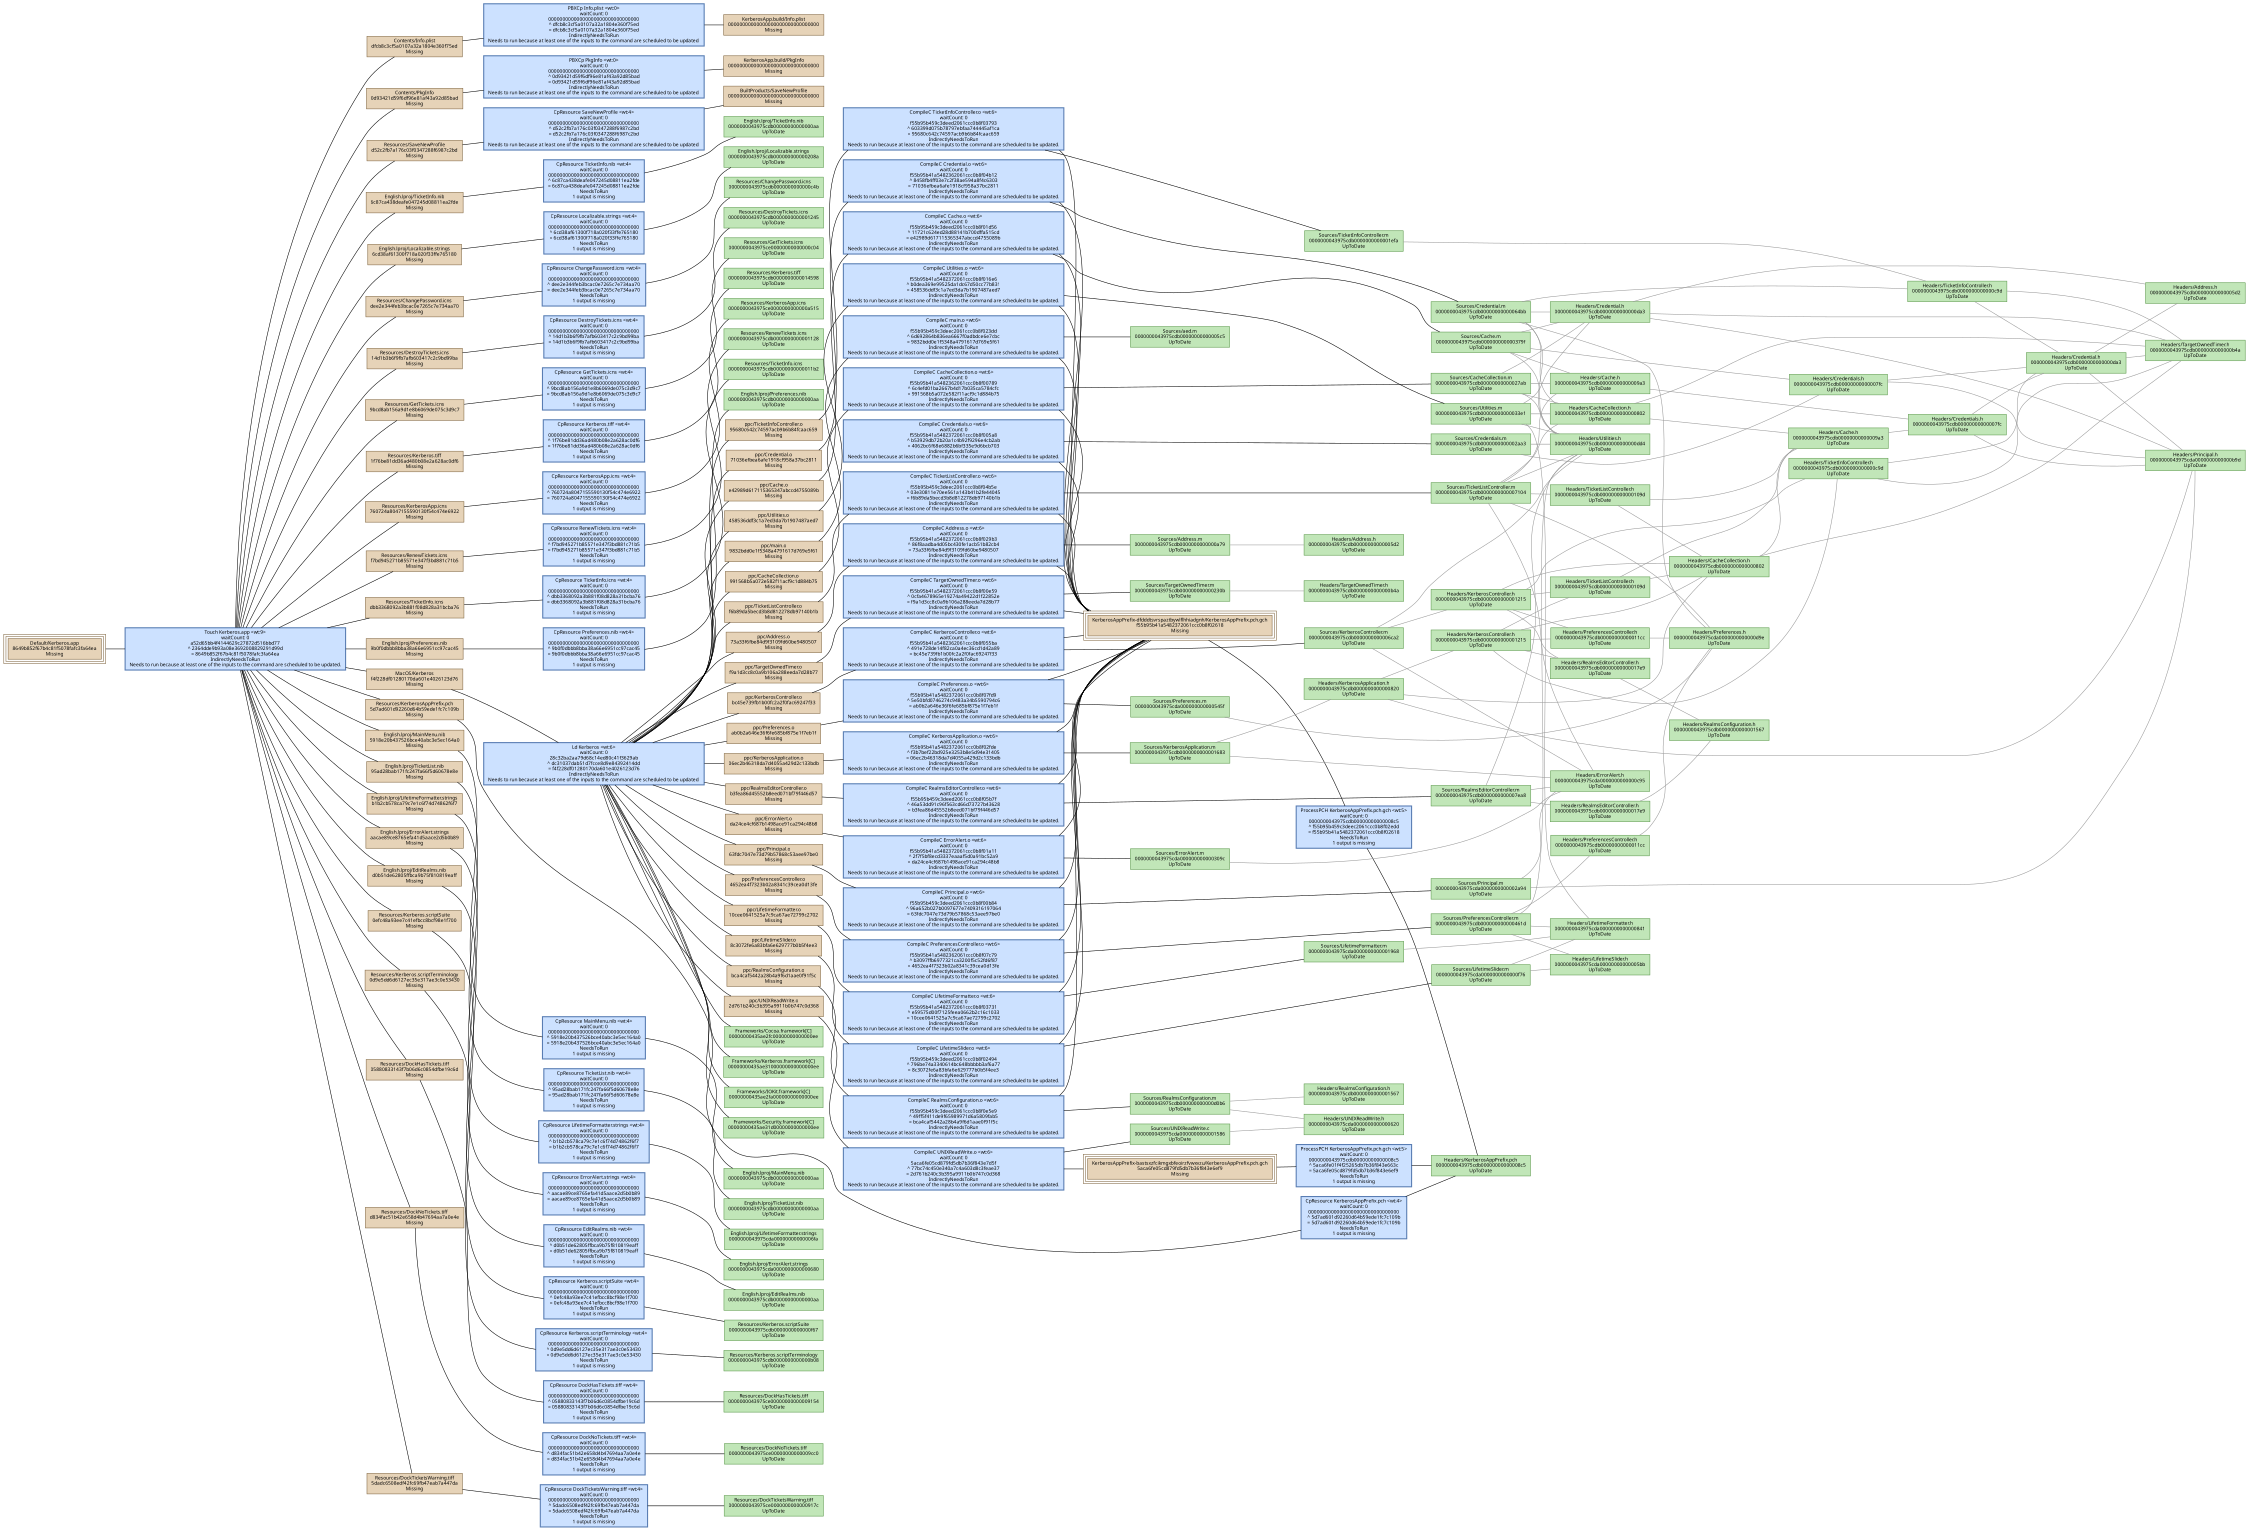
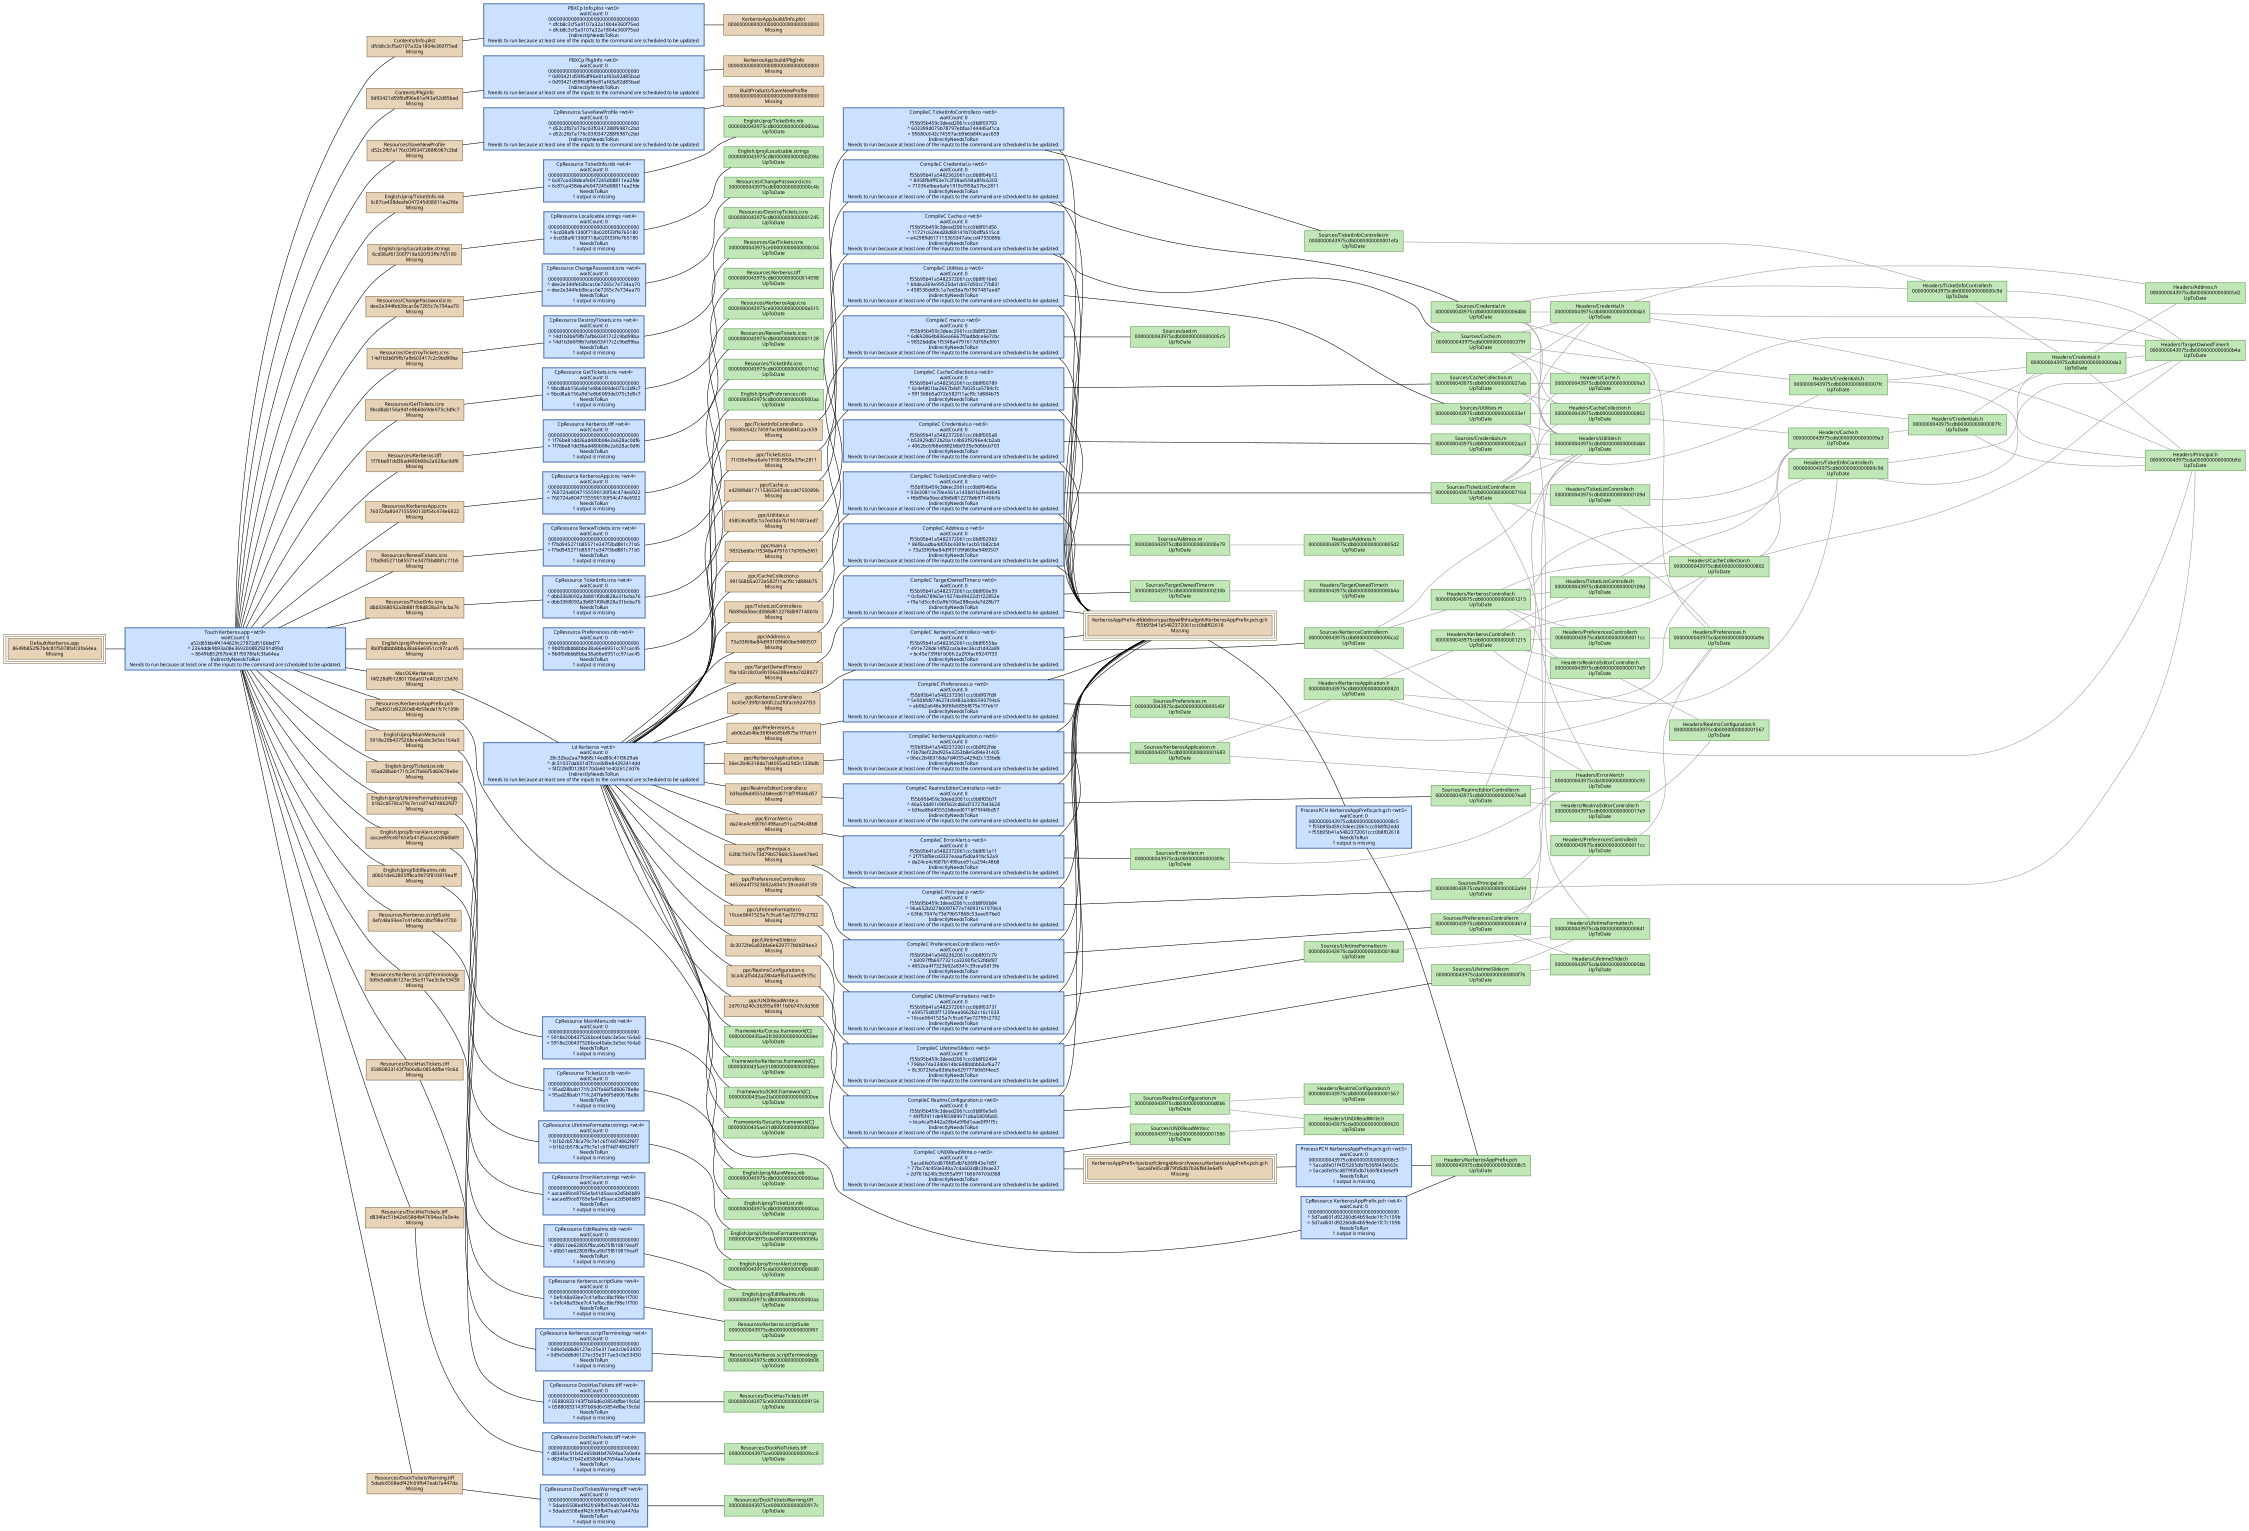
node "ppc/Credential.o 71036efbea6afe1918cf958a37bc2811 Missing": label "ppc/Credential.o 71036efbea6afe1918cf958a37bc2811 Missing" -> "ppc/TicketList.o 71036efbea6afe1918cf958a37bc2811 Missing"
